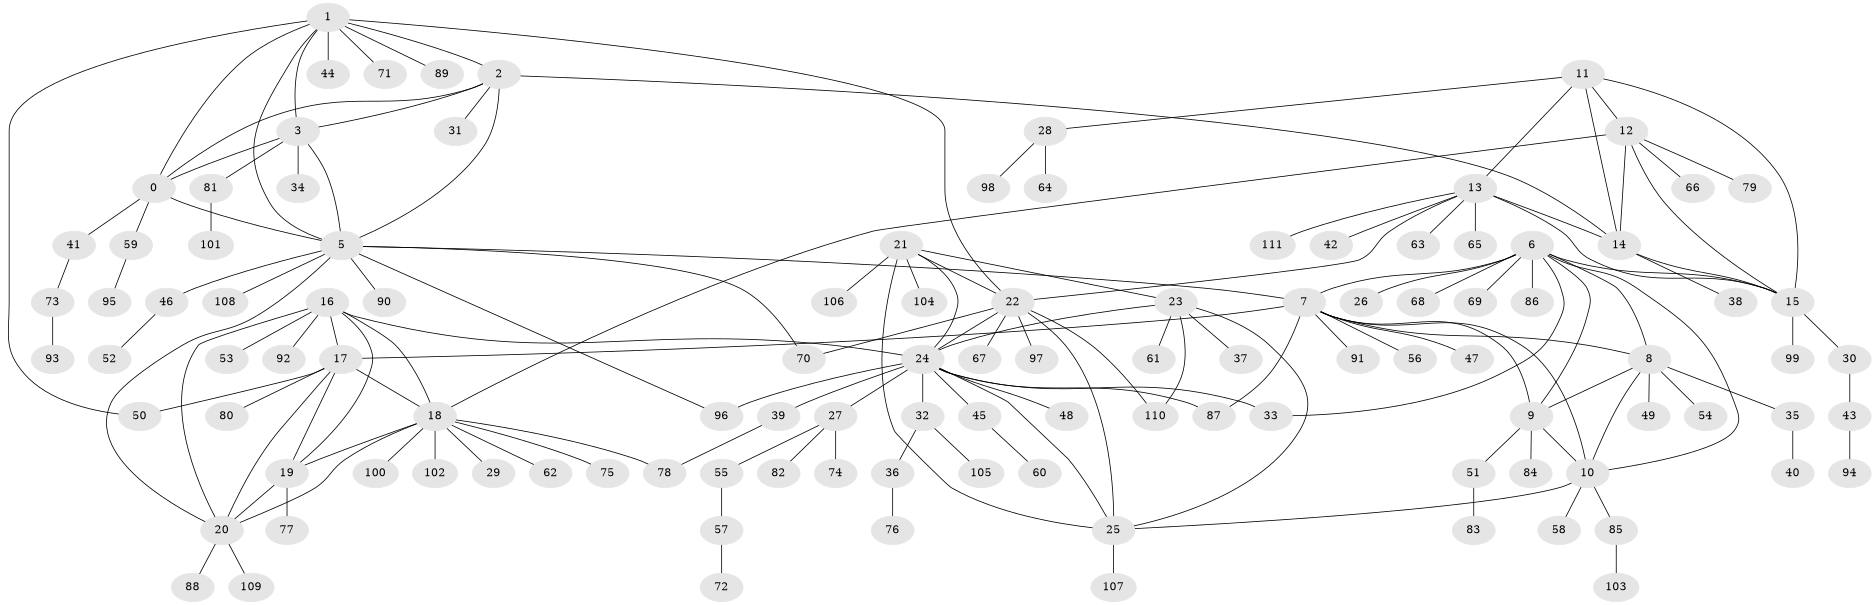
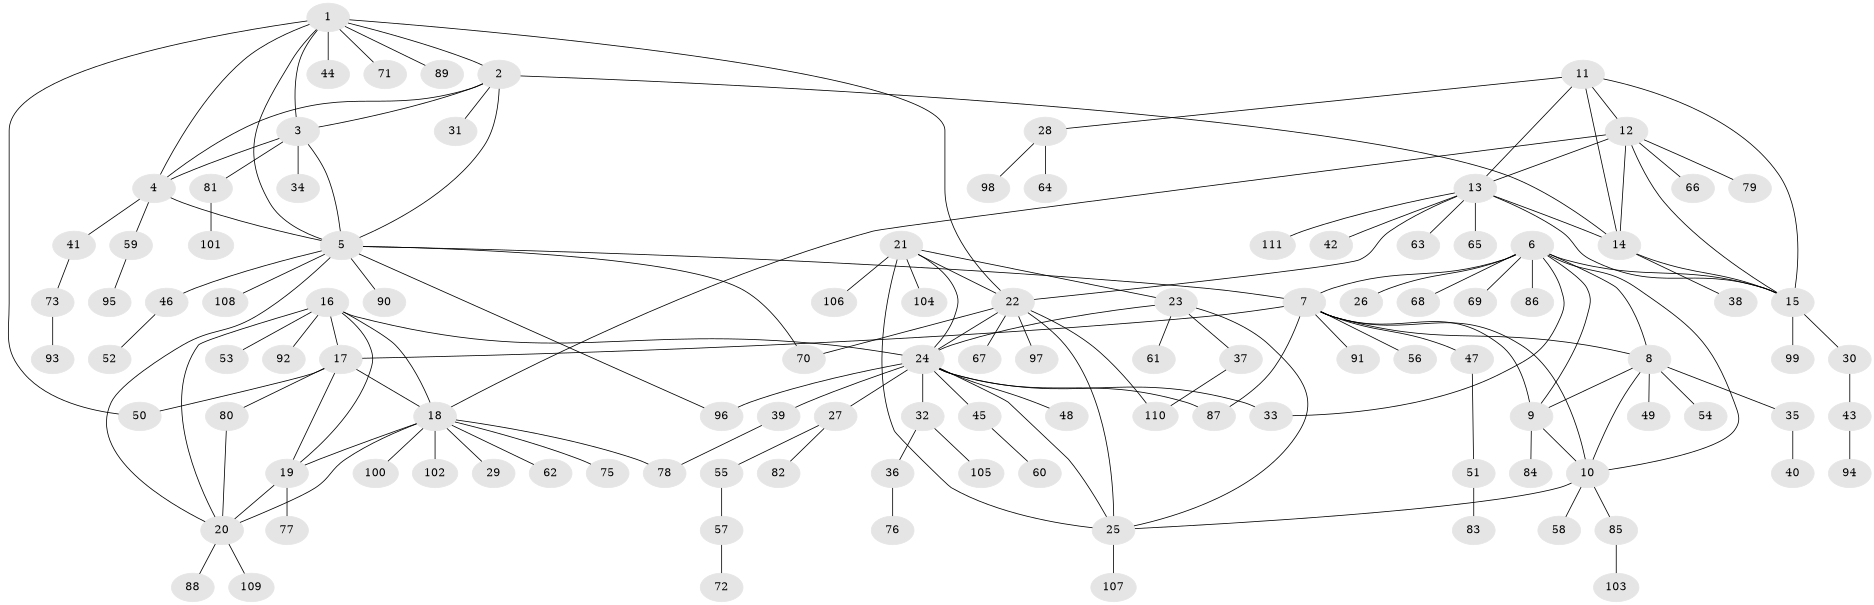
edge "12" -- "13": added
node "0": label "0" -> "4"
edge "23" -- "110": now "37" -- "110"
edge "17" -- "20": now "80" -- "20"
edge "9" -- "51": now "47" -- "51"
node "74": removed
